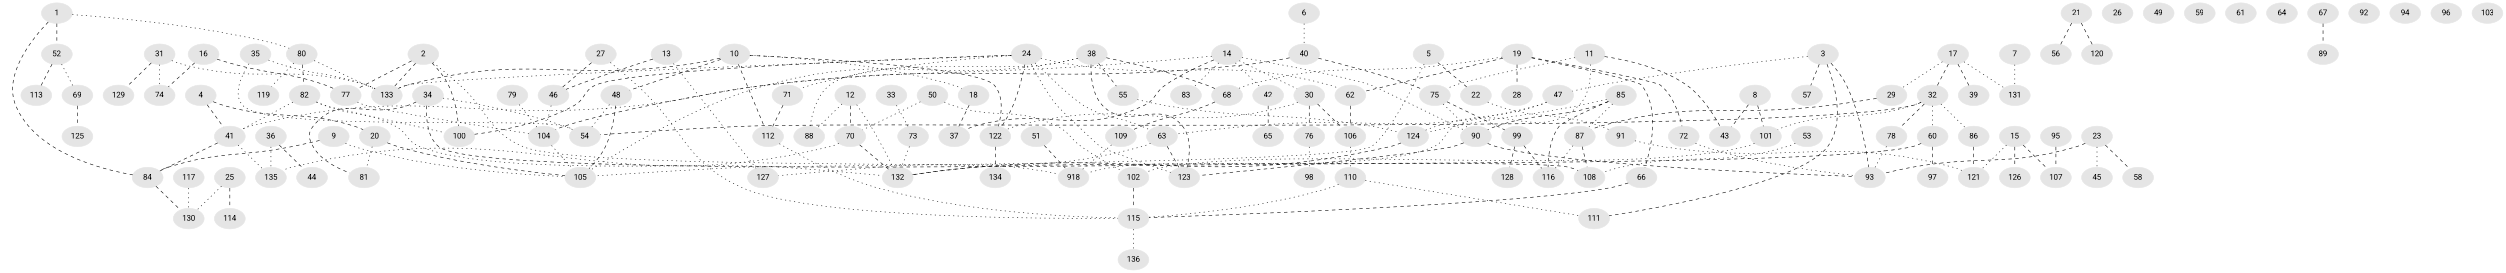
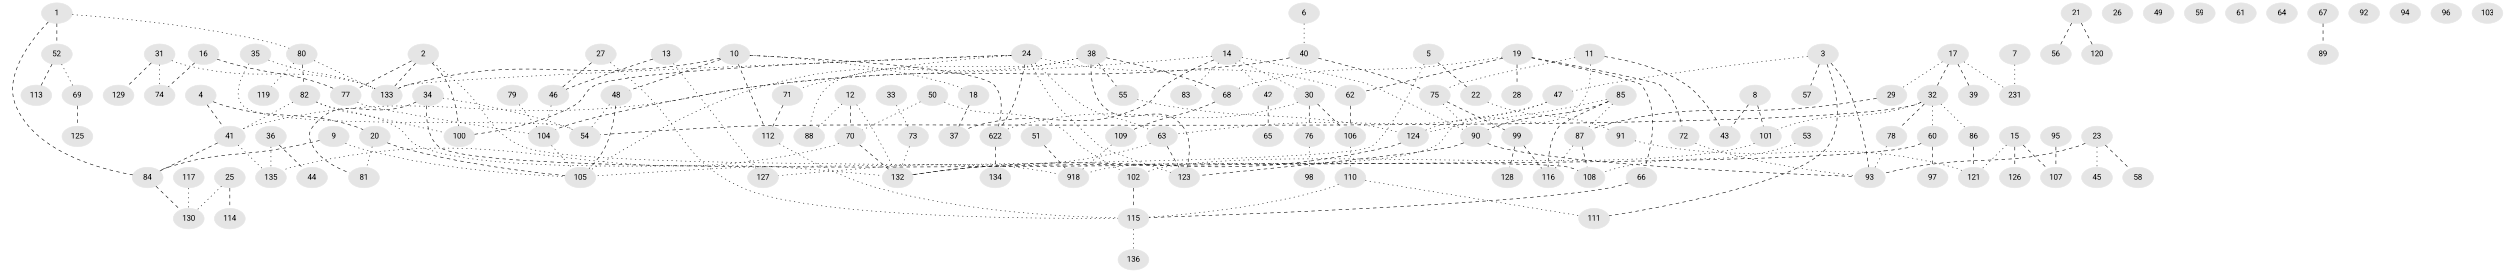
node "131": label "131" -> "231"
node "122": label "122" -> "622"
